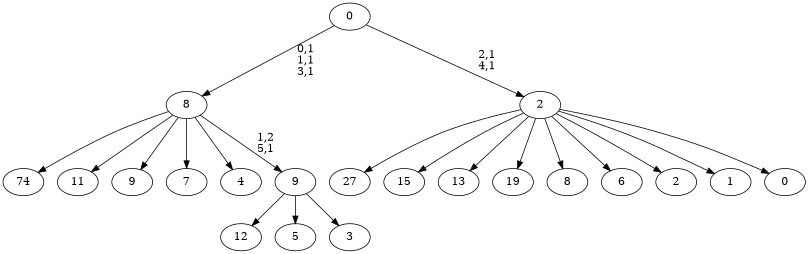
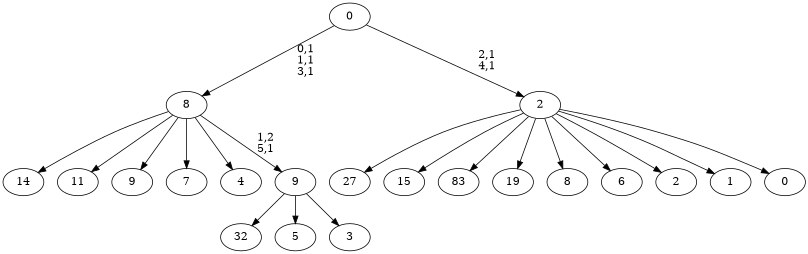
node "74": label "74" -> "14"
node "13": label "13" -> "83"
node "12": label "12" -> "32"
